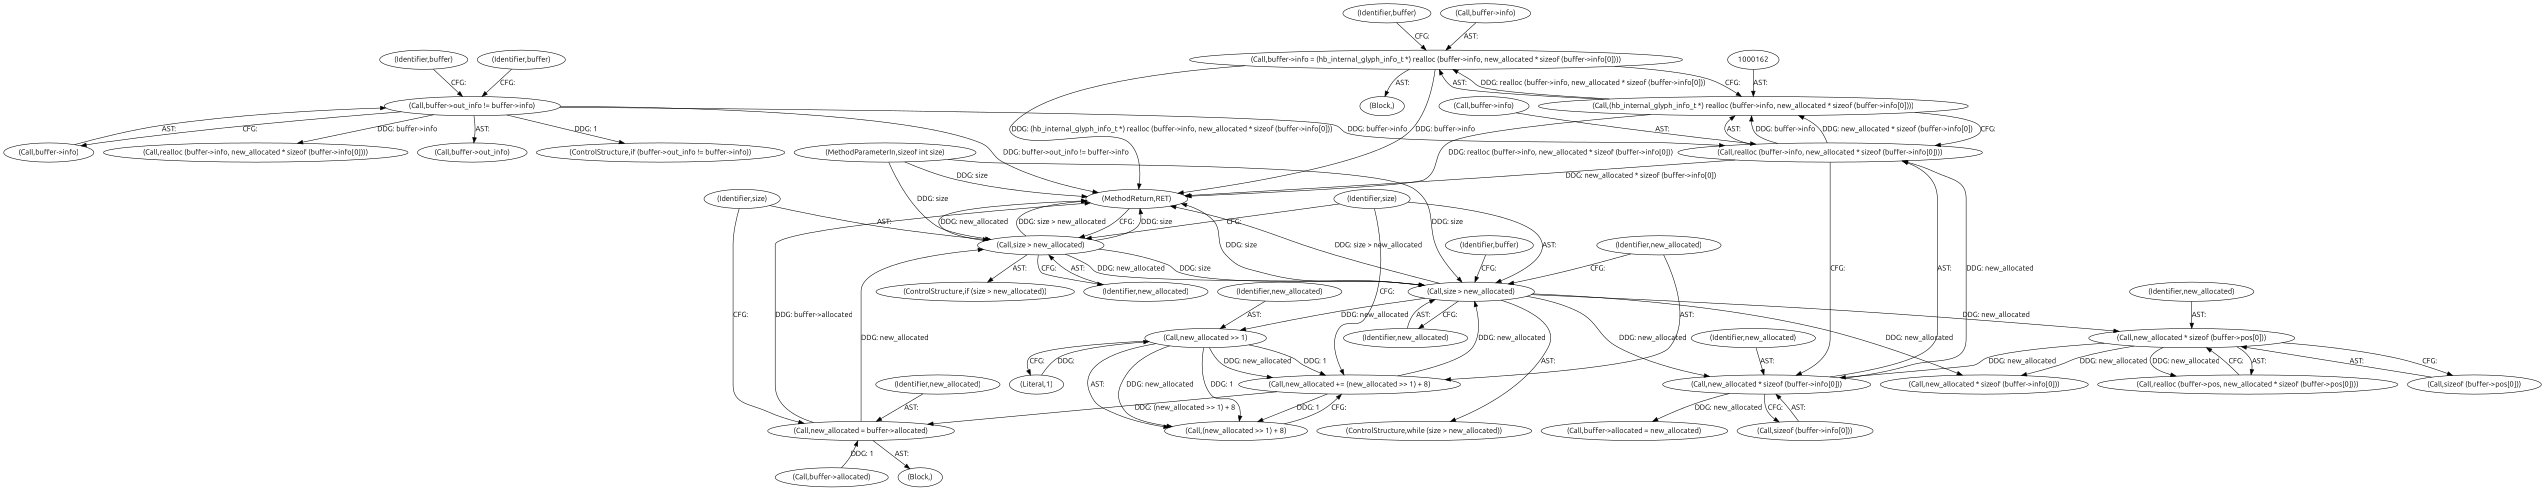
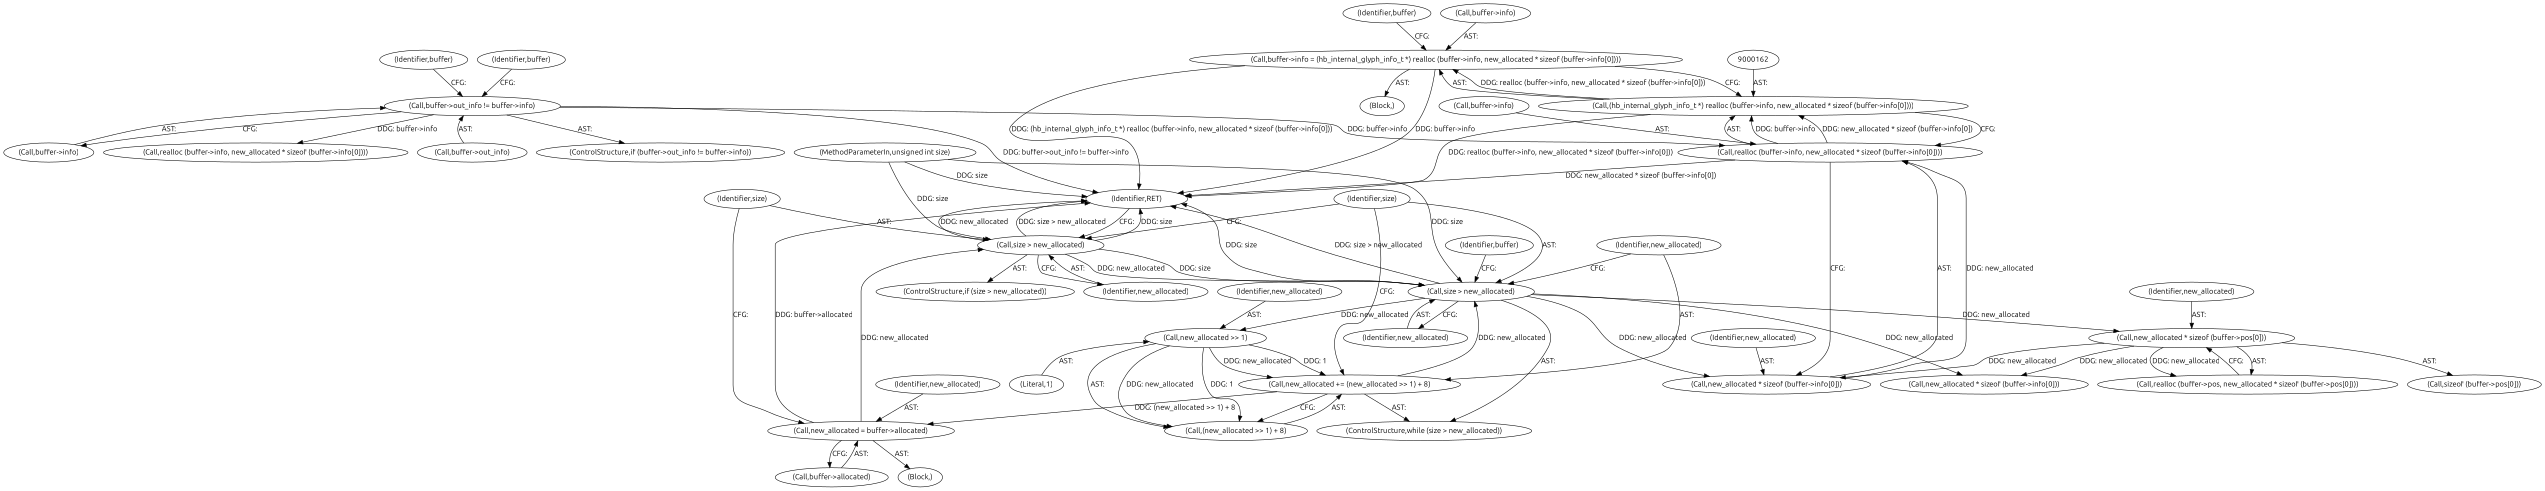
node "1000162": label "1000162" -> "9000162"
edge "(Call,buffer->out_info != buffer->info)" -> "(Call,buffer->out_info)": reversed
edge "(Call,buffer->out_info != buffer->info)" -> "(ControlStructure,if (buffer->out_info != buffer->info))": label "DDG: 1" -> "AST: "
node "(MethodParameterIn,sizeof int size)": label "(MethodParameterIn,sizeof int size)" -> "(MethodParameterIn,unsigned int size)"
node "(MethodReturn,RET)": label "(MethodReturn,RET)" -> "(Identifier,RET)"
edge "(Call,new_allocated >> 1)" -> "(Literal,1)": removed, label "CFG:"
edge "(Literal,1)" -> "(Call,new_allocated >> 1)": label "DDG: " -> "AST: "
edge "(Call,new_allocated * sizeof (buffer->pos[0]))" -> "(Call,sizeof (buffer->pos[0]))": label "CFG: " -> "AST: "
edge "(Call,sizeof (buffer->pos[0]))" -> "(Call,new_allocated * sizeof (buffer->pos[0]))": removed, label "AST:"
edge "(Call,new_allocated += (new_allocated >> 1) + 8)" -> "(ControlStructure,while (size > new_allocated))": added, label "AST:"
edge "(Call,new_allocated += (new_allocated >> 1) + 8)" -> "(Call,(new_allocated >> 1) + 8)": label "DDG: 1" -> "CFG: "
edge "(Call,(new_allocated >> 1) + 8)" -> "(Call,new_allocated += (new_allocated >> 1) + 8)": label "CFG: " -> "AST: "
node "(Call,buffer->allocated = new_allocated)": removed
node "(Call,sizeof (buffer->info[0]))": removed
edge "(Call,new_allocated = buffer->allocated)" -> "(Call,buffer->allocated)": added, label "CFG:"
edge "(Call,buffer->allocated)" -> "(Call,new_allocated = buffer->allocated)": label "DDG: 1" -> "AST: "
